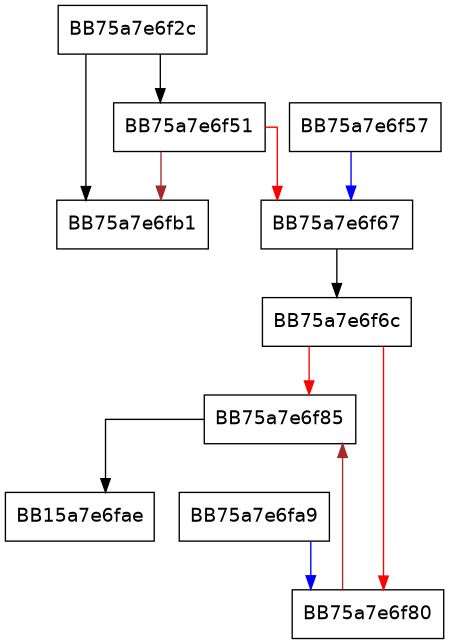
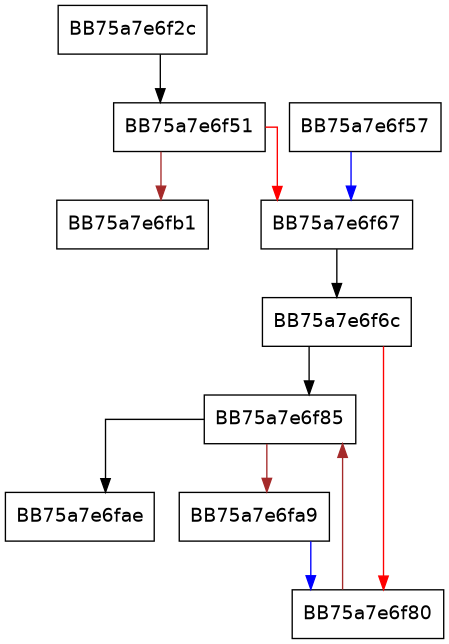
edge "BB75a7e6f2c" -> "BB75a7e6fb1": removed
edge "BB75a7e6f6c" -> "BB75a7e6f85": color red -> black
edge "BB75a7e6f85" -> "BB75a7e6fa9": added
node "BB15a7e6fae": label "BB15a7e6fae" -> "BB75a7e6fae"
